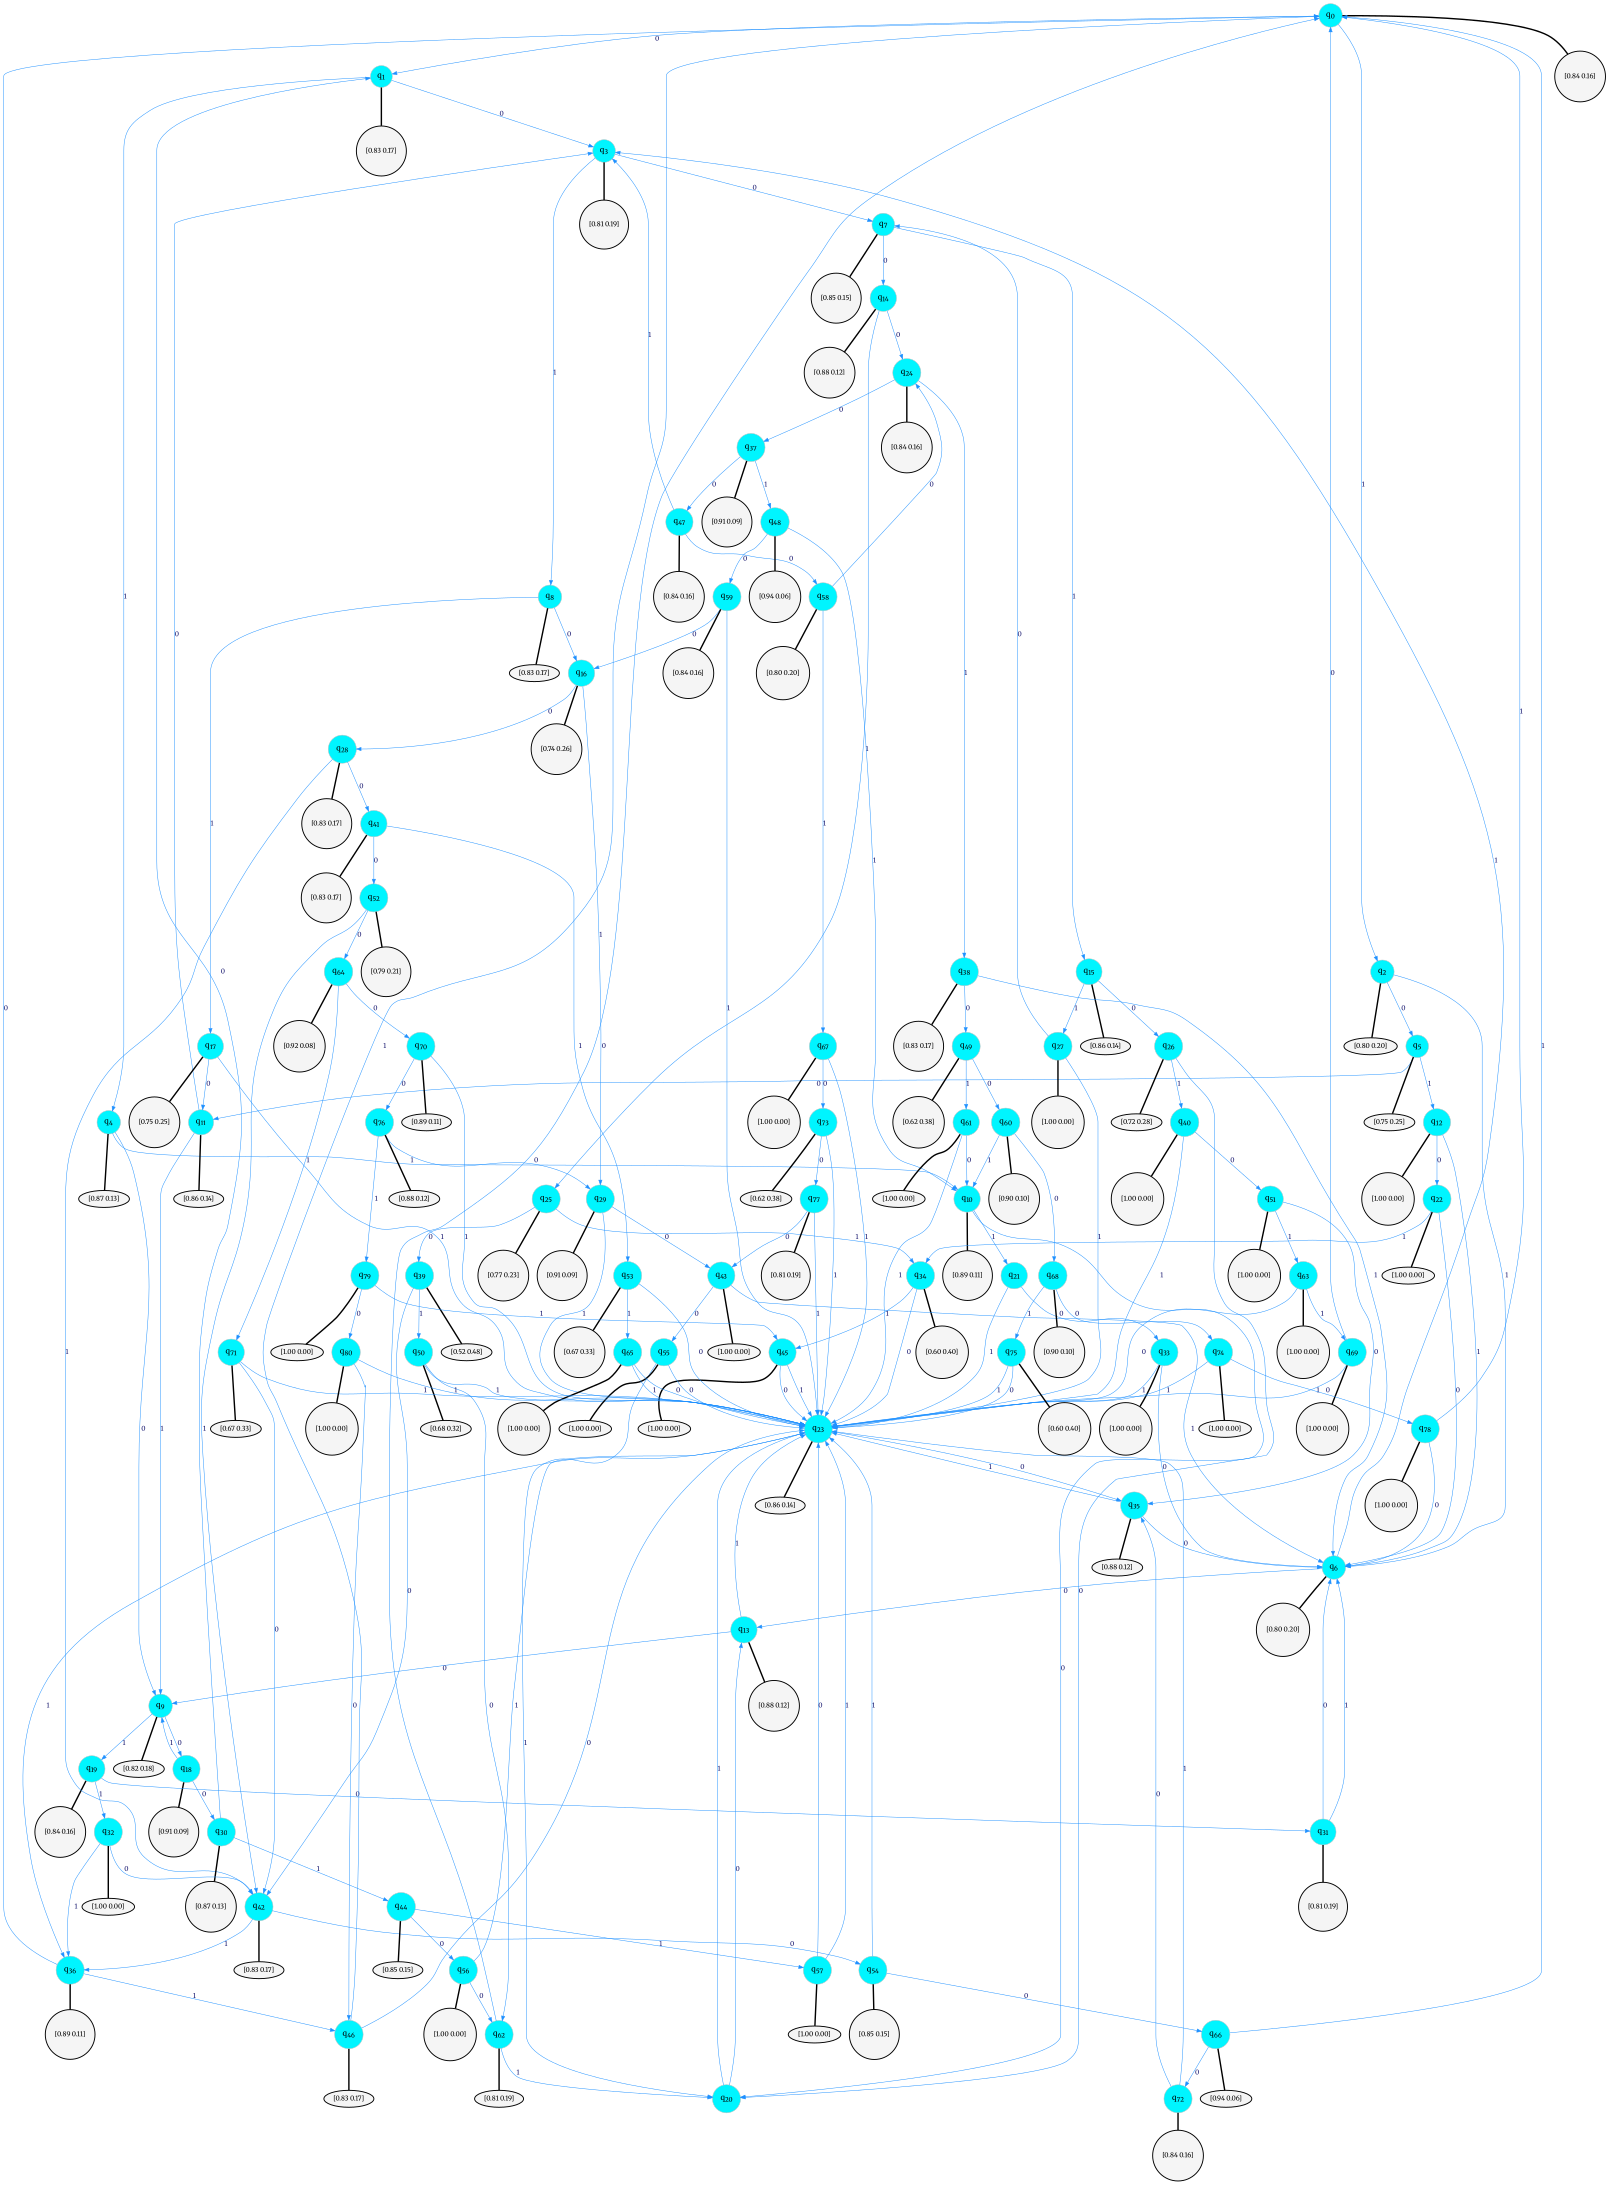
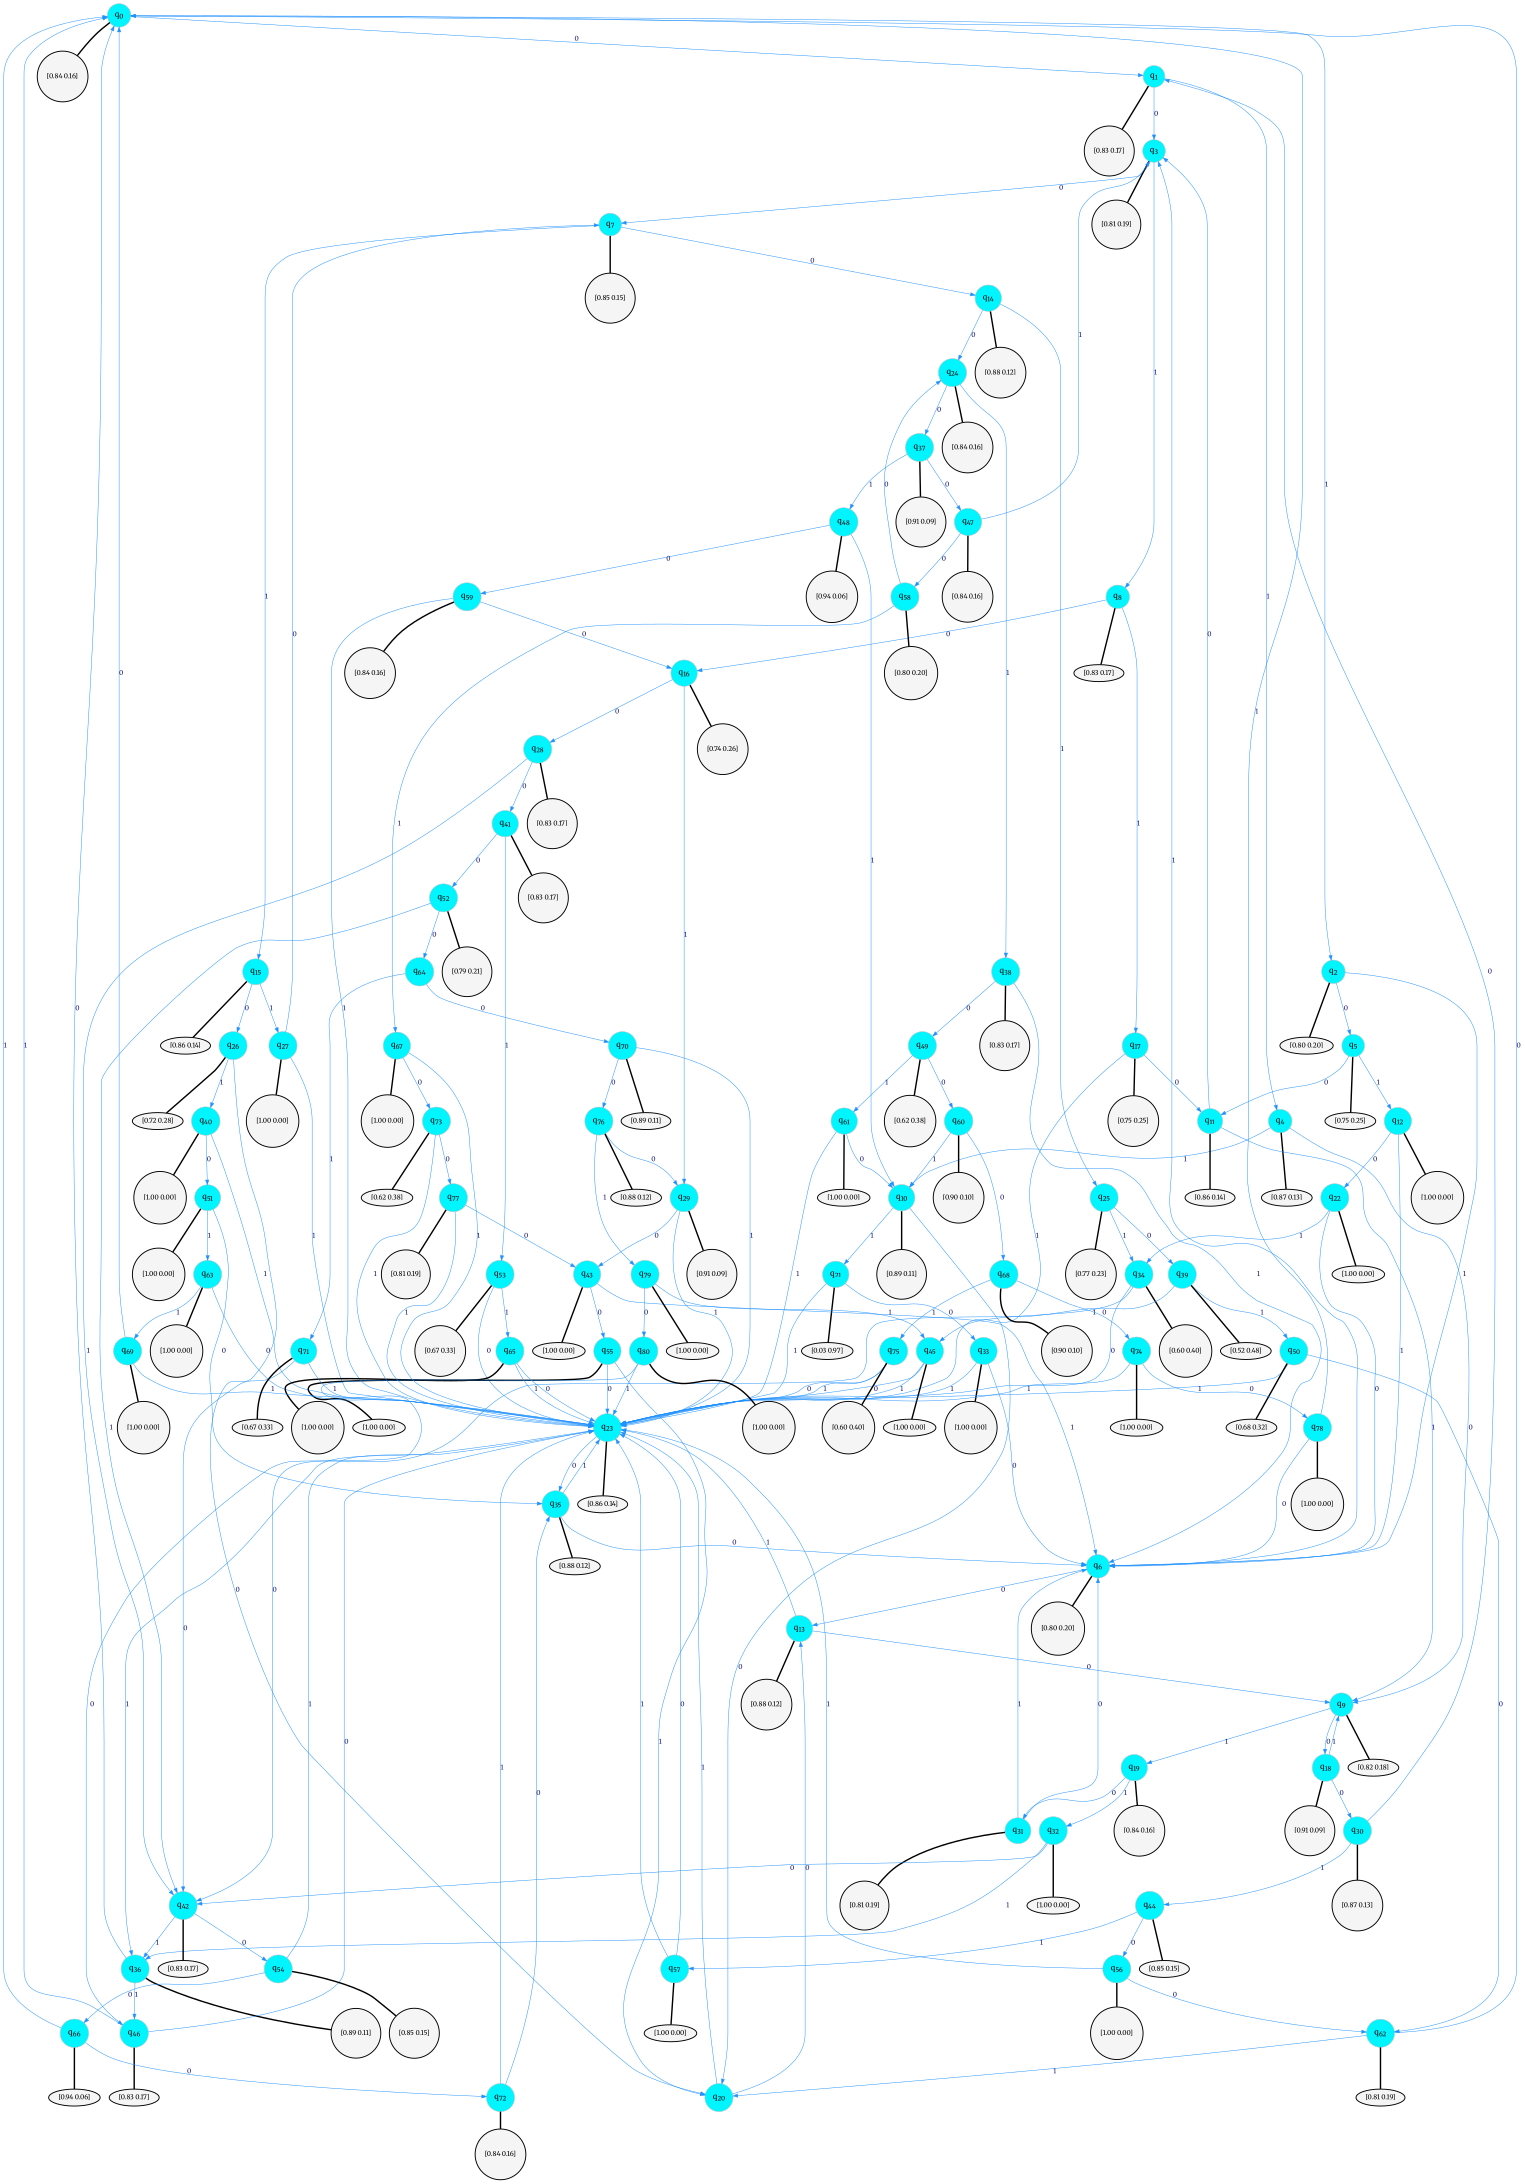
node "[0.92 0.08]": removed
node "[0.03 0.97]": added
